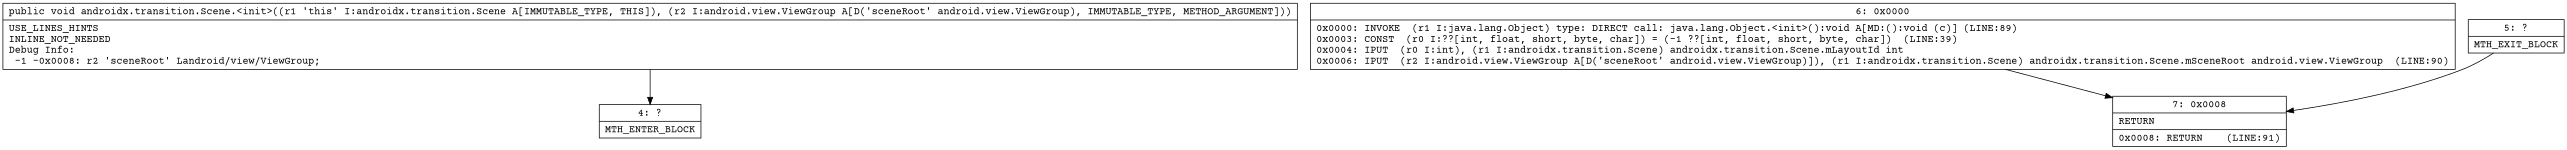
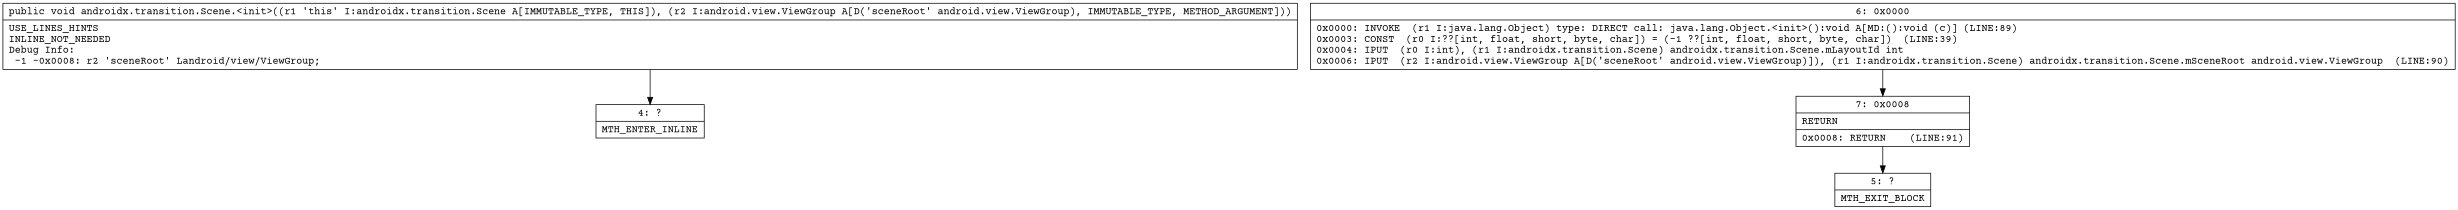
edge "5: ?" -> "7: 0x0008": reversed
node "4: ?": text "MTH_ENTER_BLOCK" -> "MTH_ENTER_INLINE"
